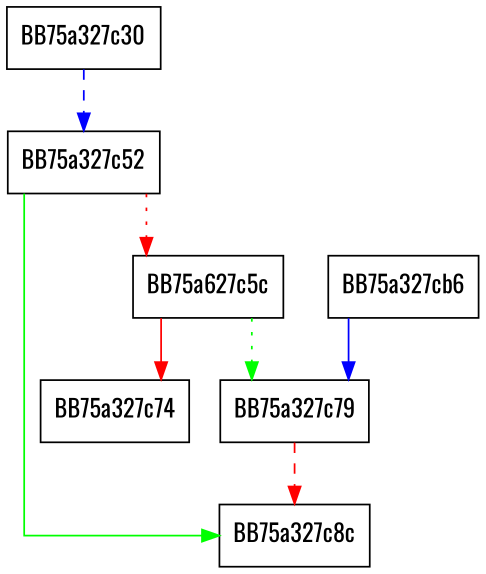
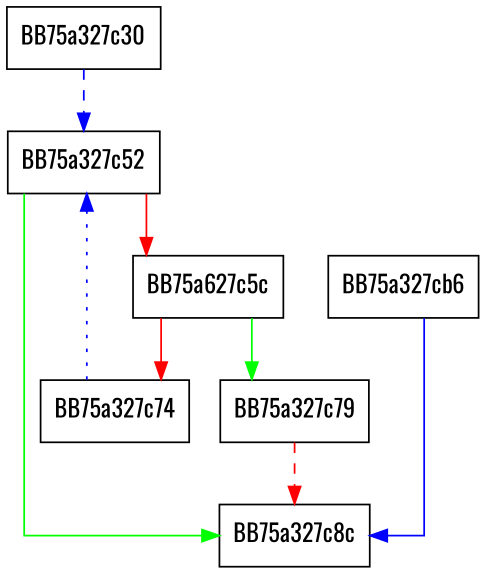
edge "BB75a327c52" -> "BB75a627c5c": style dotted -> solid
edge "BB75a327c74" -> "BB75a327c52": added
edge "BB75a627c5c" -> "BB75a327c79": style dotted -> solid
edge "BB75a327cb6" -> "BB75a327c79": now "BB75a327cb6" -> "BB75a327c8c"
